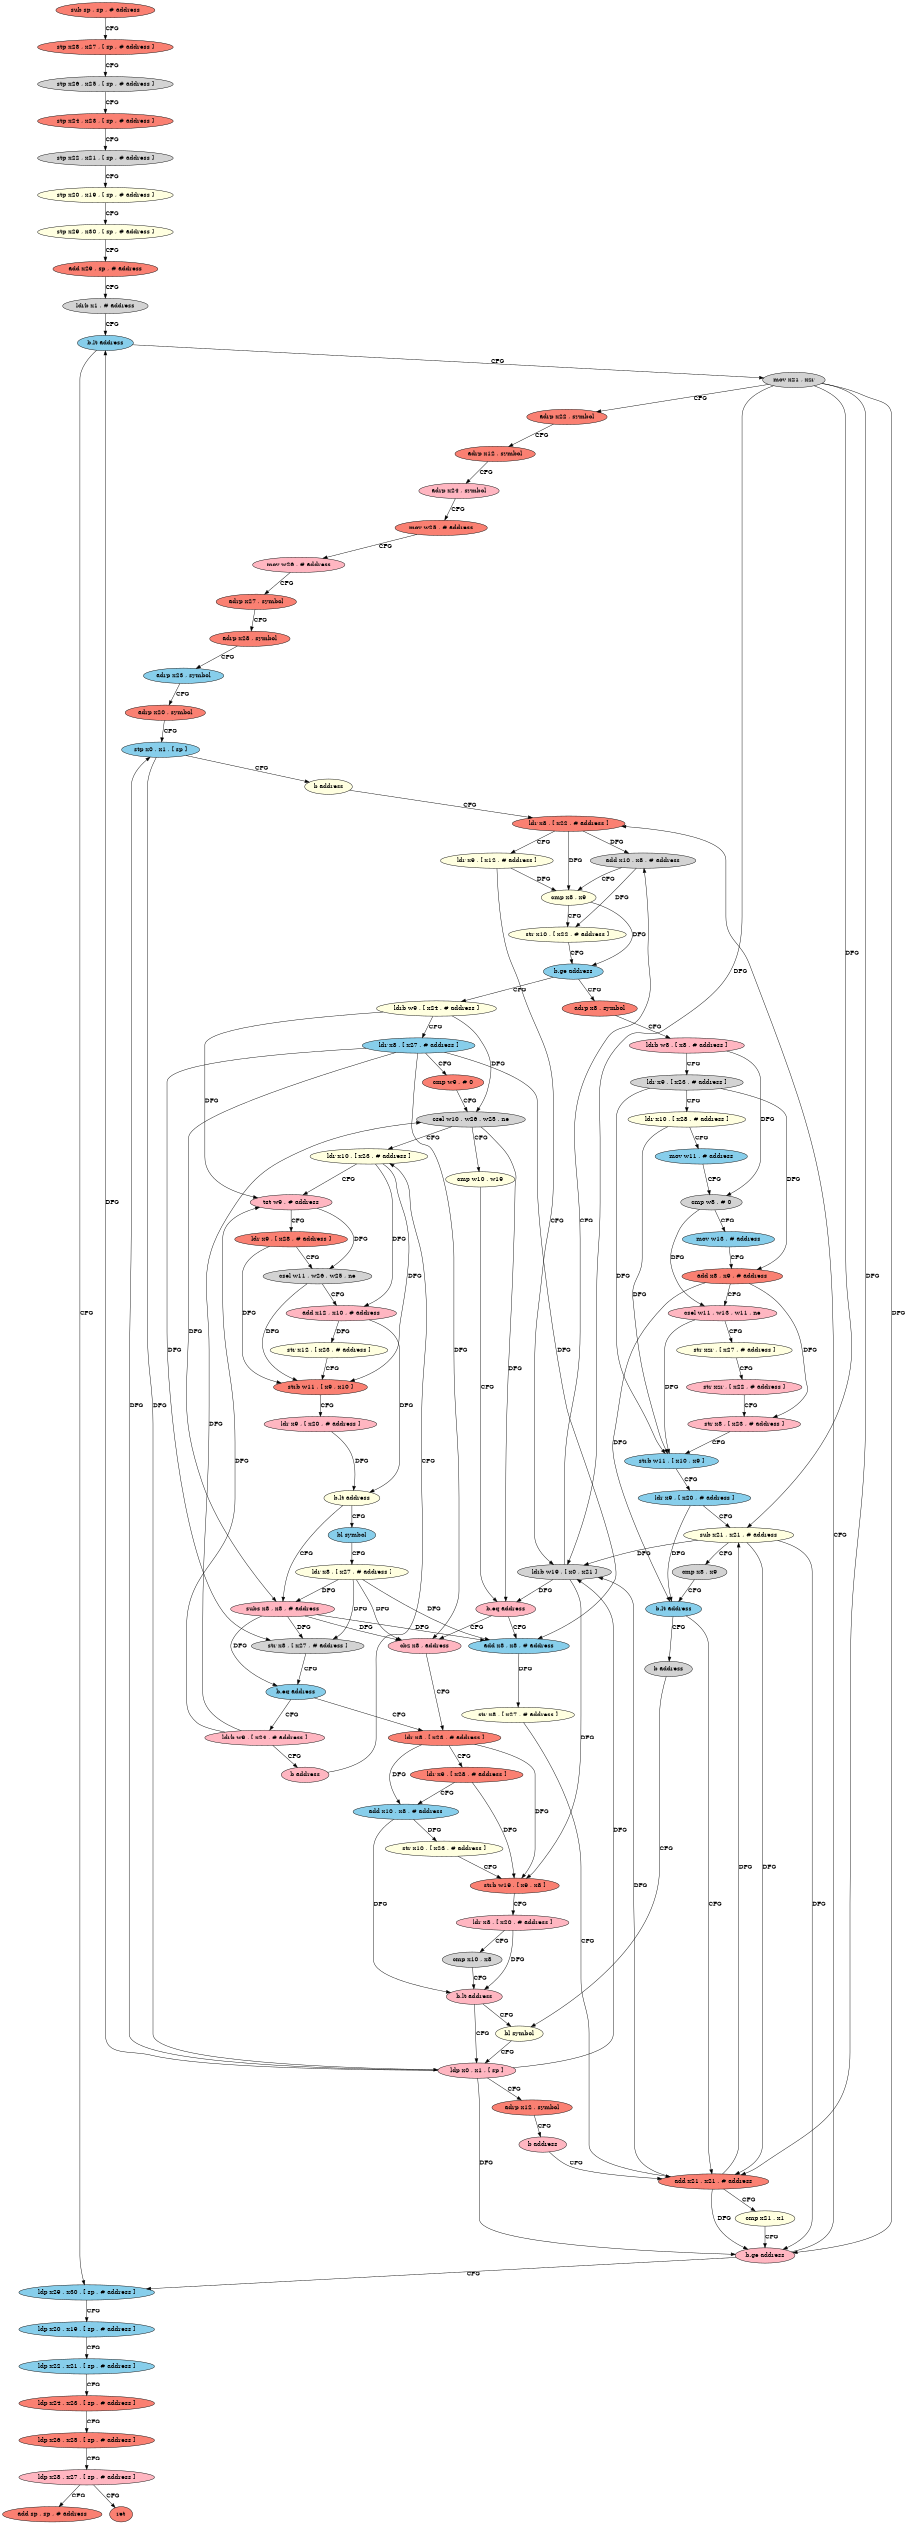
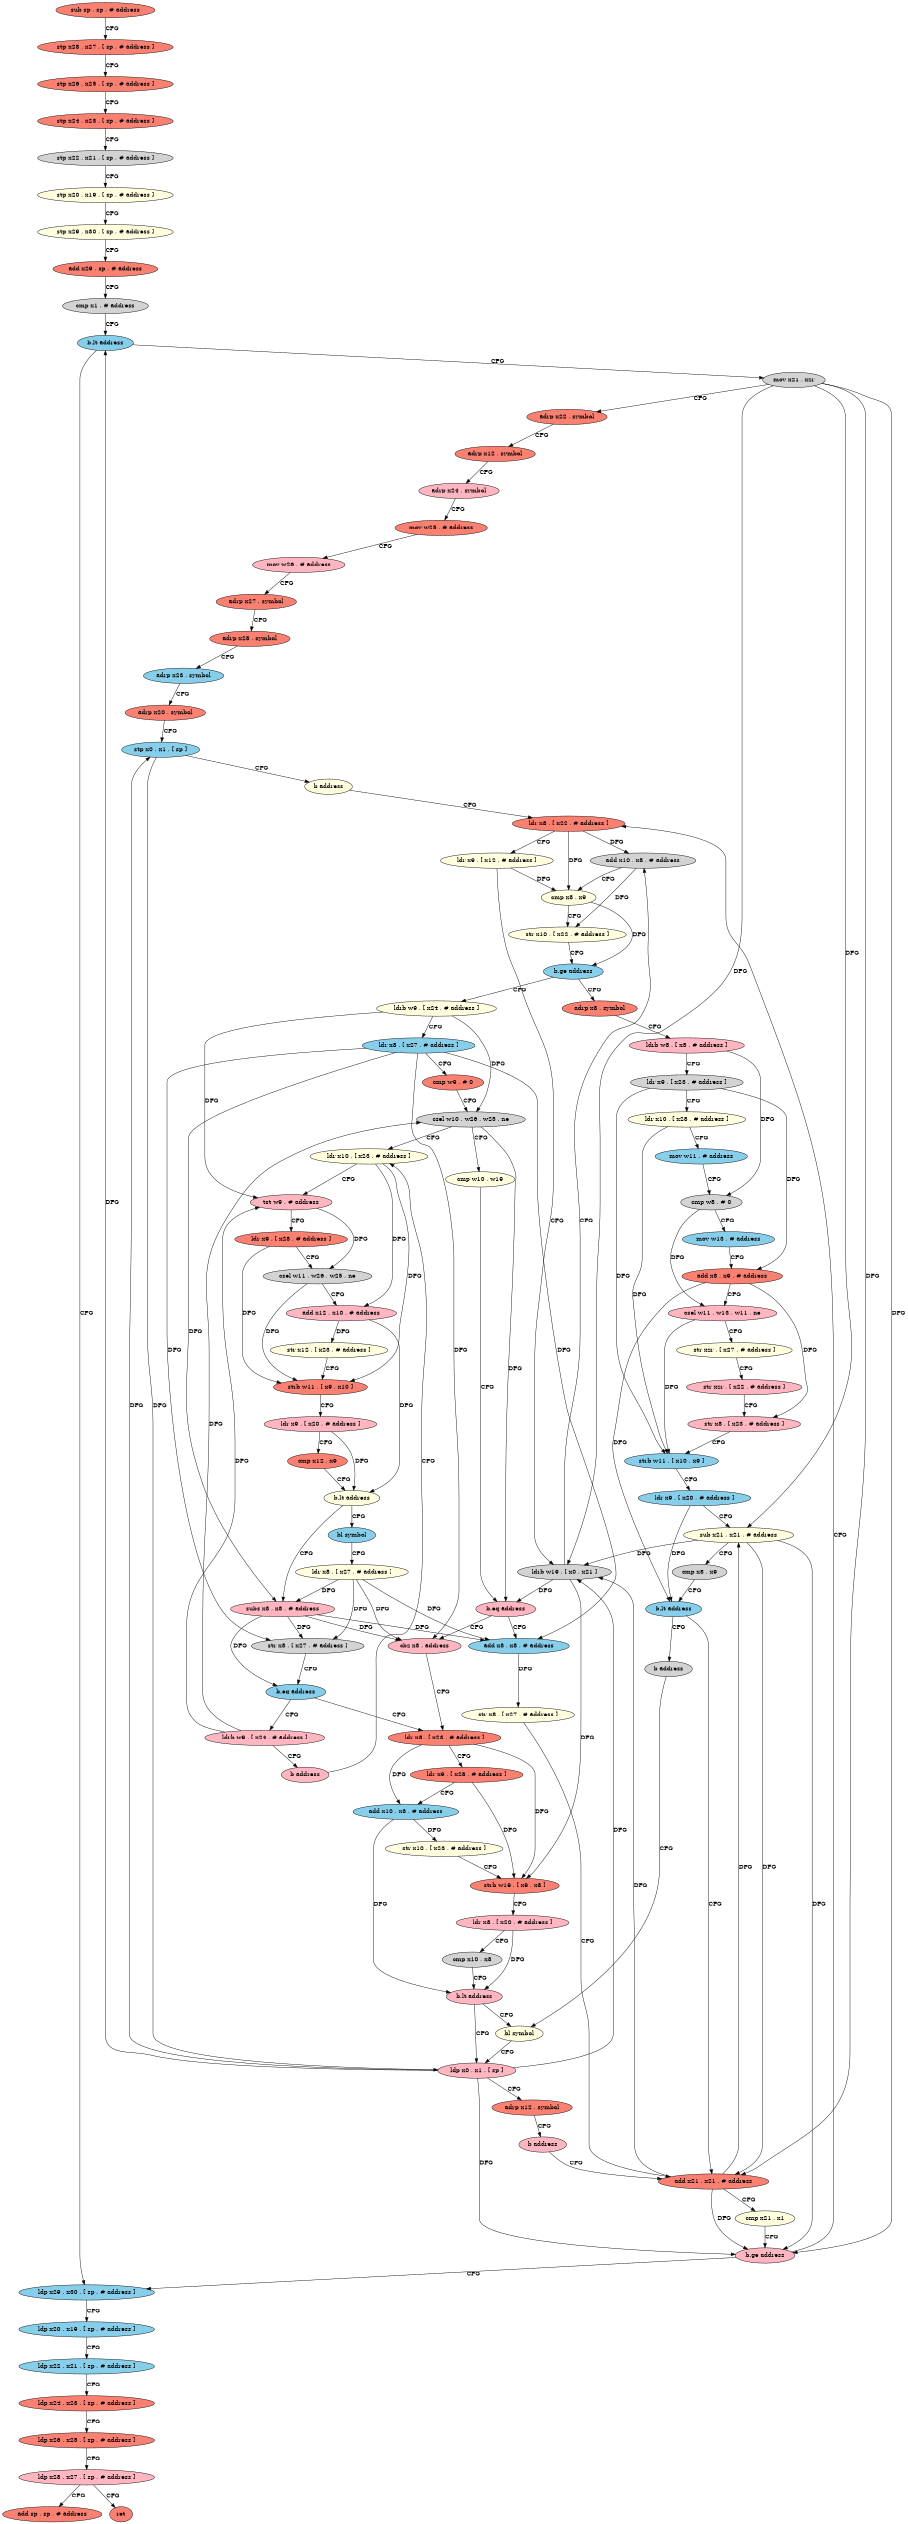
node "stp x26 , x25 , [ sp , # address ]": fillcolor lightgrey -> salmon
node "ldrb x1 , # address": label "ldrb x1 , # address" -> "cmp x1 , # address"
node "cmp x12 , x9": added
